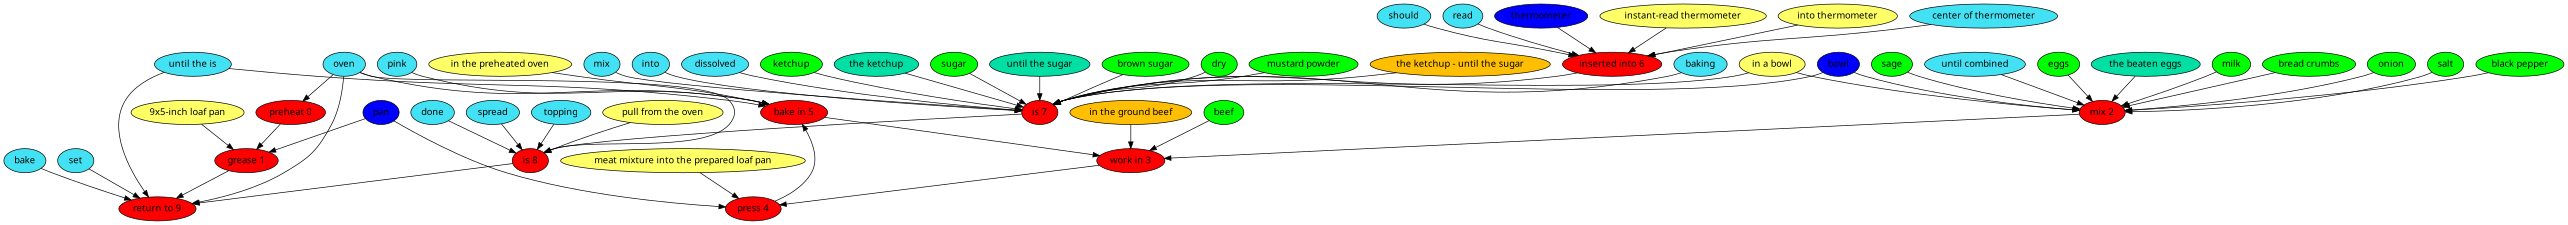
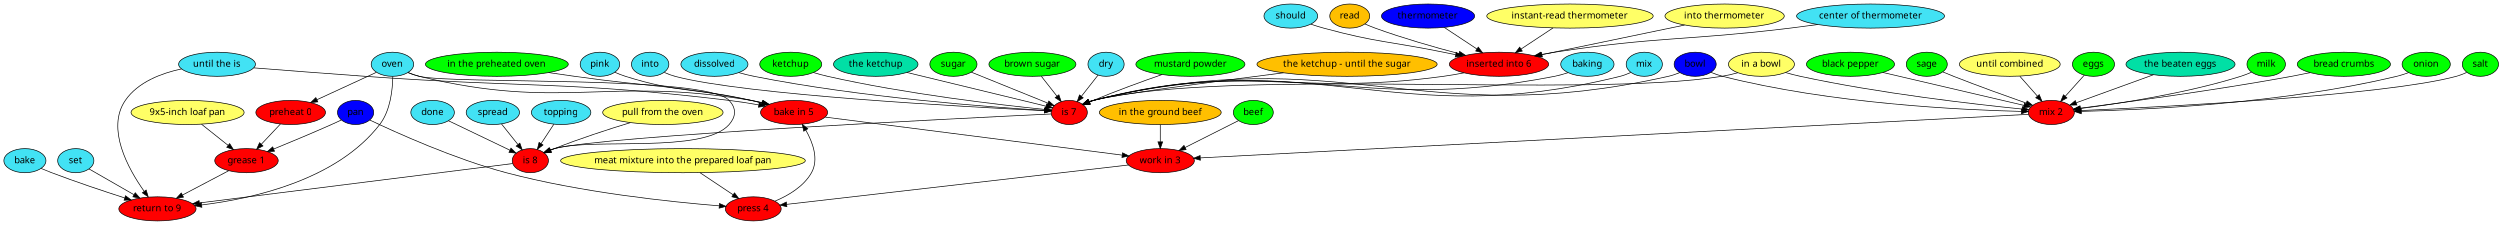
node "read": fillcolor #42e2f4 -> #ffbf00
node "in the preheated oven": fillcolor #ffff66 -> green
node "until the sugar": removed
node "dry": fillcolor green -> #42e2f4
node "until combined": fillcolor #42e2f4 -> #ffff66
